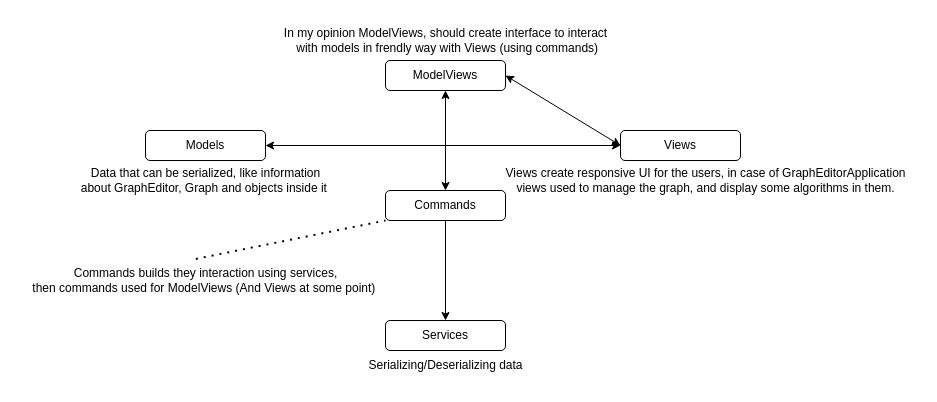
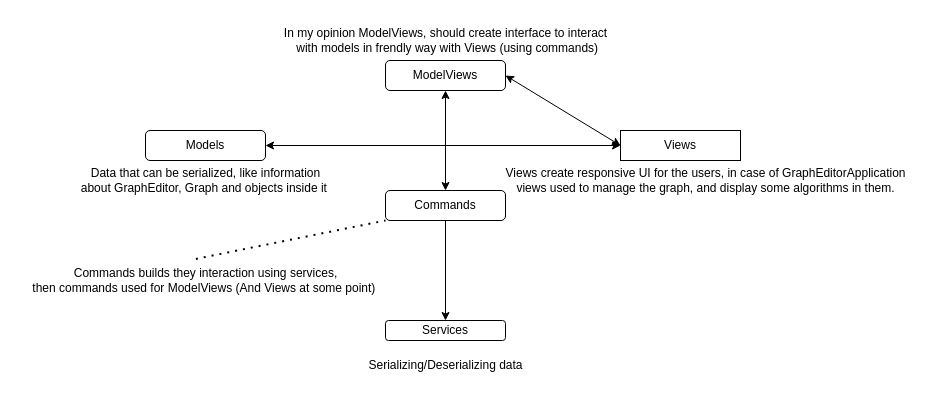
node "Views": shape rounded rectangle -> rectangle
node "Services": size 120x30 -> 120x20
